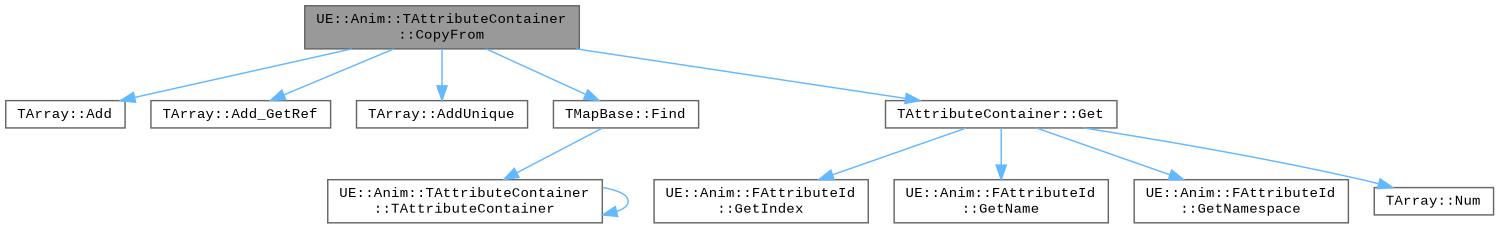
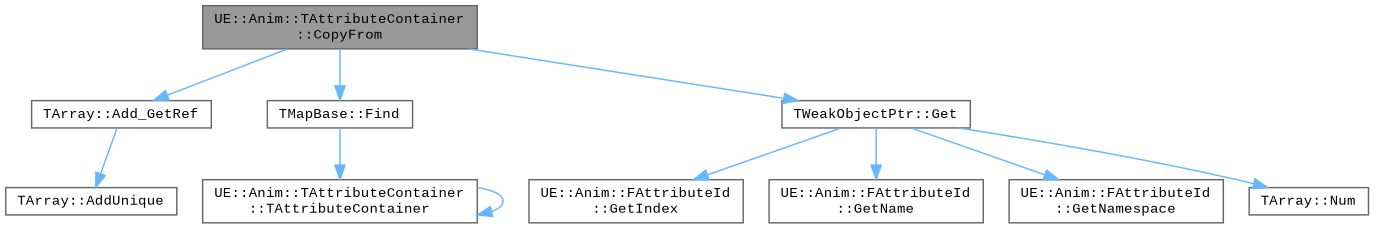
edge "UE::Anim::TAttributeContainer ::CopyFrom" -> "TArray::AddUnique": now "TArray::Add_GetRef" -> "TArray::AddUnique"
node "TArray::Add": removed
node "TAttributeContainer::Get": label "TAttributeContainer::Get" -> "TWeakObjectPtr::Get"
